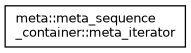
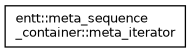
node "meta::meta_sequence _container::meta_iterator": label "meta::meta_sequence _container::meta_iterator" -> "entt::meta_sequence _container::meta_iterator"
